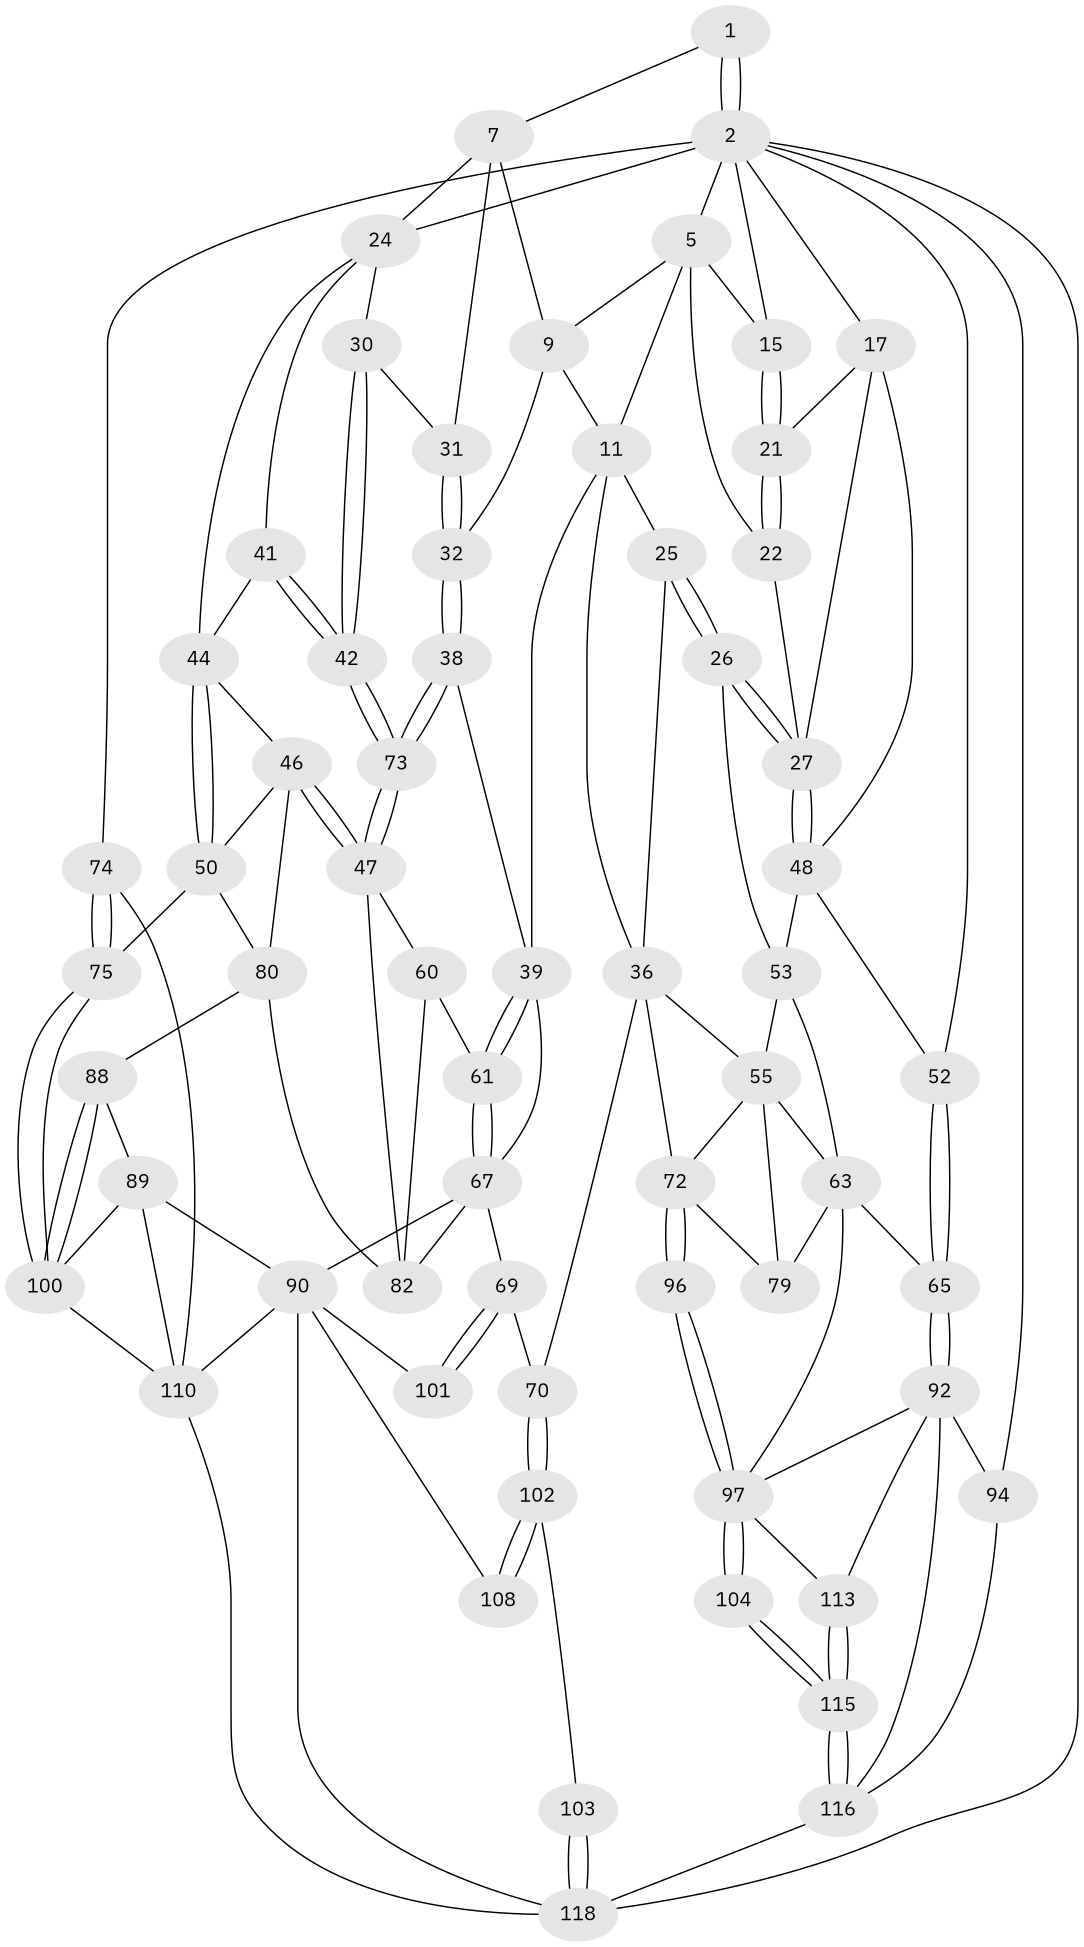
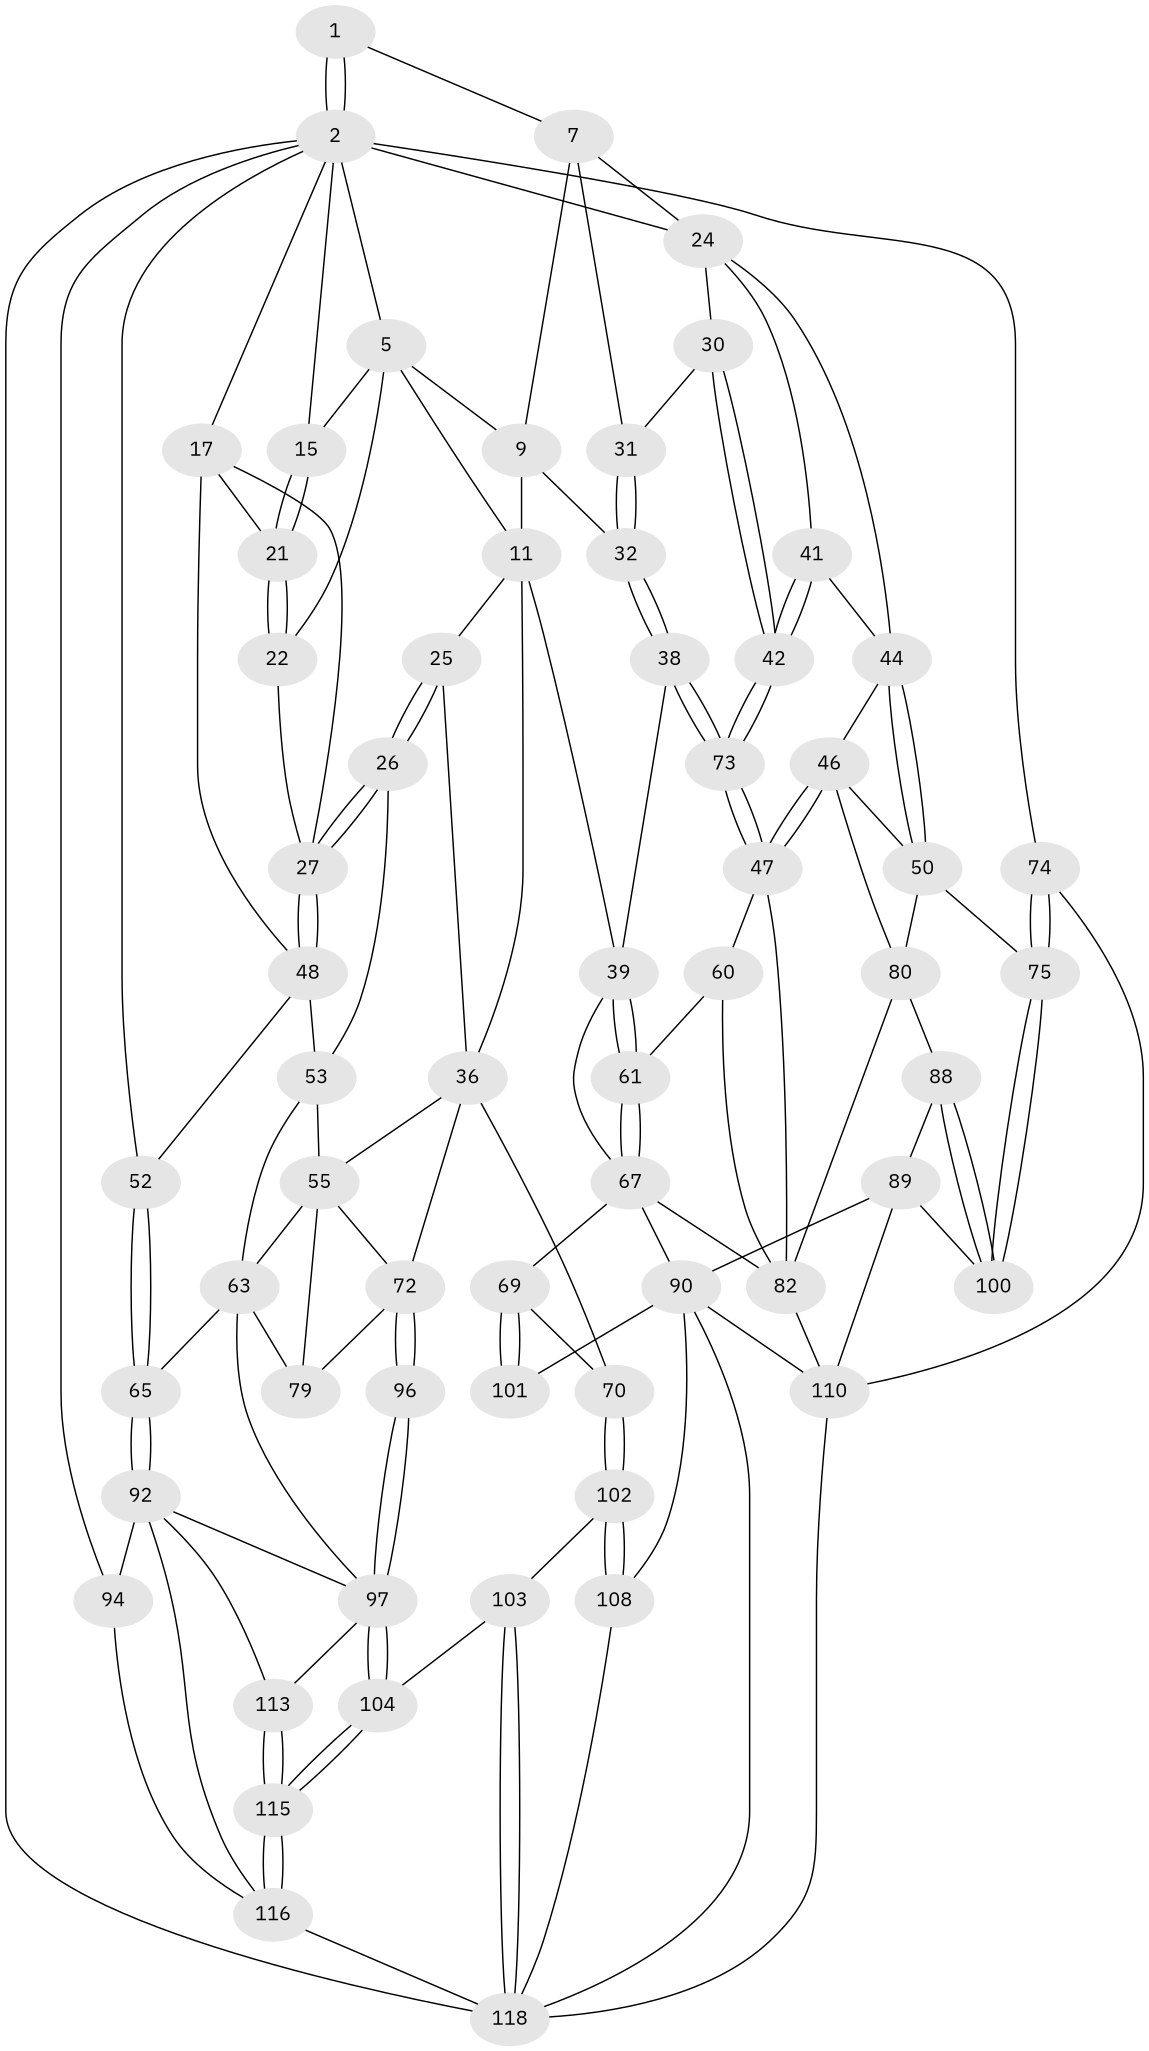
edge "100" -- "110": now "82" -- "110"
edge "103" -- "104": added
edge "108" -- "118": added
